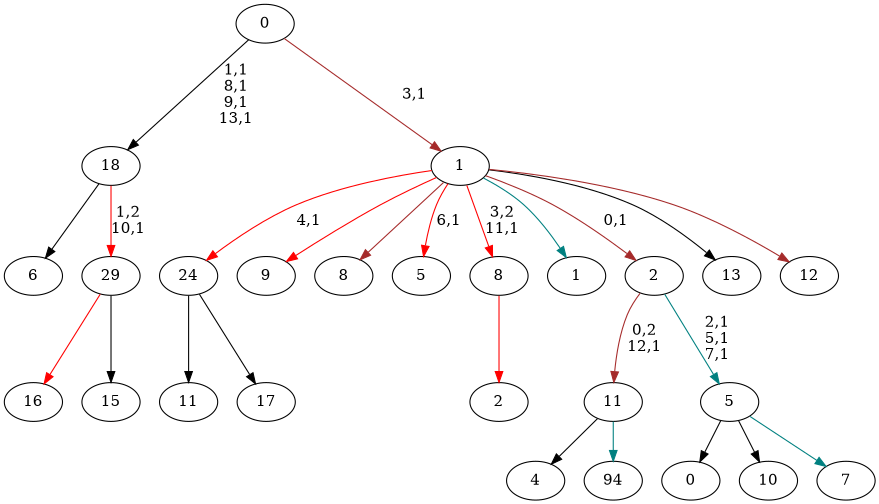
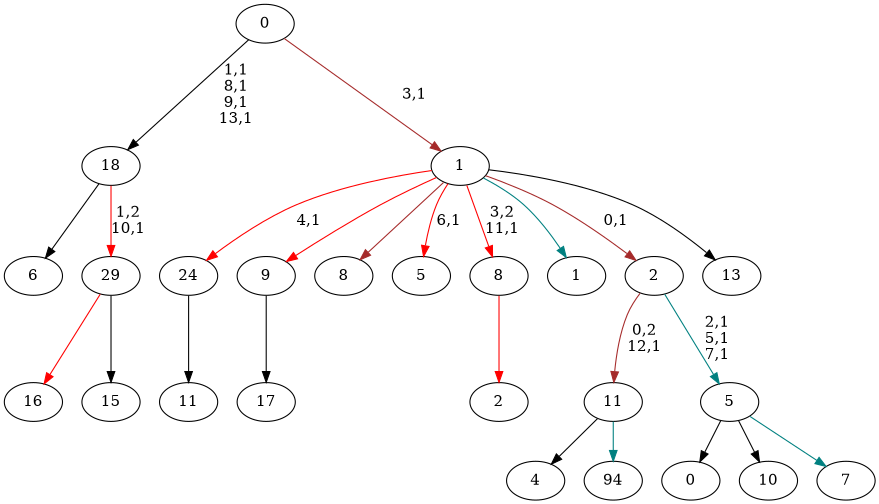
node "12": removed
edge "24" -> "17": now "9" -> "17"
